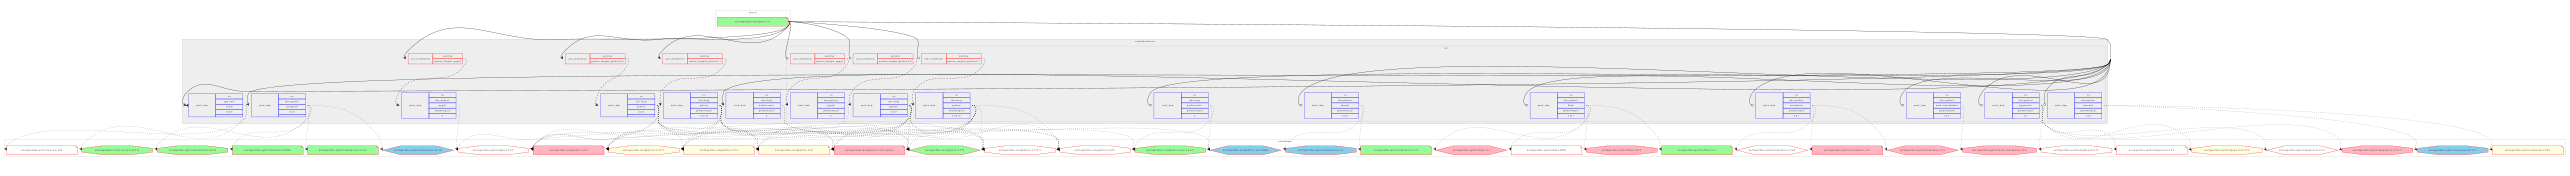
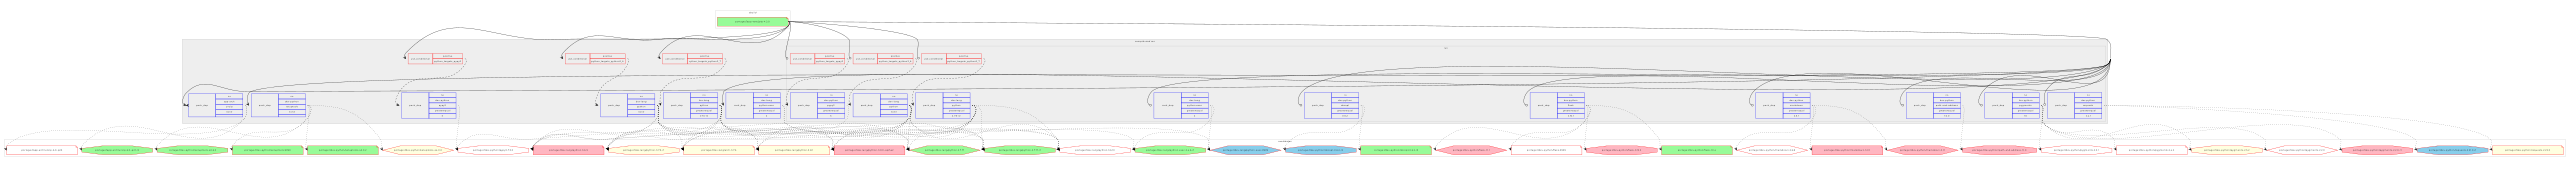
node "portage://dev-python/setuptools-44.0.0": fillcolor skyblue -> lightyellow
node "portage://dev-lang/python-3.7.6": label "portage://dev-lang/python-3.7.6" -> "portage://dev-lang/arch-3.7.6"
node "portage://dev-lang/python-2.7.17-r1": fillcolor white -> palegreen
